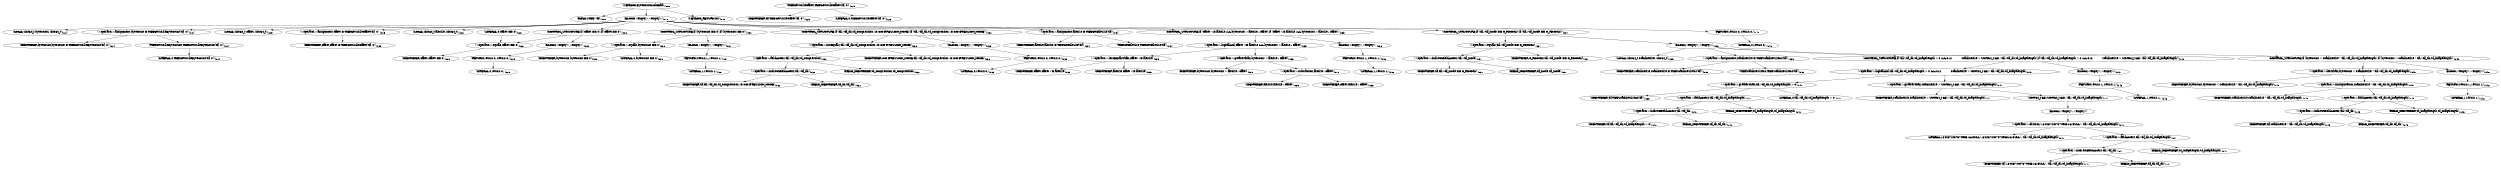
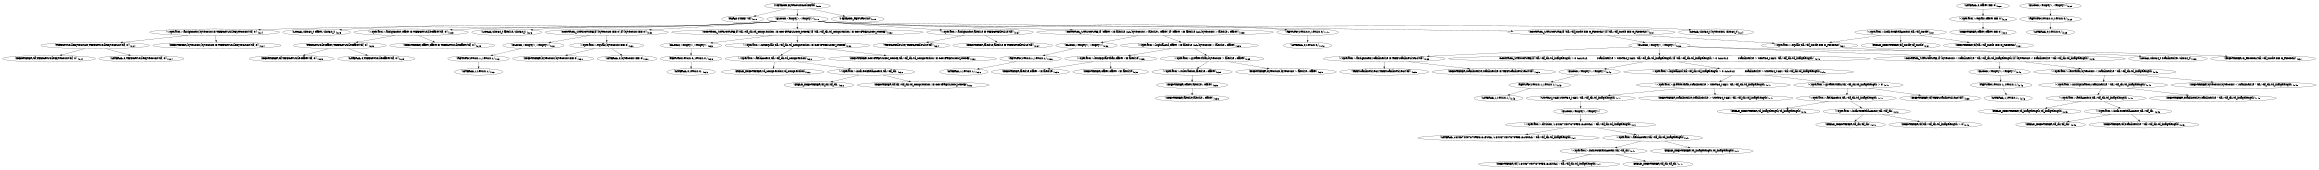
node "(CONTROL_STRUCTURE,if (offset == 0),if (offset == 0))": removed
edge "(<operator>.assignment,offset = TIFFGetStrileOffset(tif, 0))" -> "(TIFFGetStrileOffset,TIFFGetStrileOffset(tif, 0))": added
edge "(<operator>.equals,tif->tif_mode == O_RDONLY)" -> "(<operator>.indirectFieldAccess,tif->tif_mode)": reversed
node "(IDENTIFIER,tif,TIFFGetStrileByteCount(tif, 0))": added
node "(<operator>.subtraction,filesize - offset)": text "4075" -> "4035"
edge "(<operator>.subtraction,filesize - offset)" -> "(IDENTIFIER,filesize,filesize - offset)": now "(IDENTIFIER,offset,filesize - offset)" -> "(IDENTIFIER,filesize,filesize - offset)"
node "(LITERAL,0,tif->tif_dir.td_imagelength > 0)": removed
